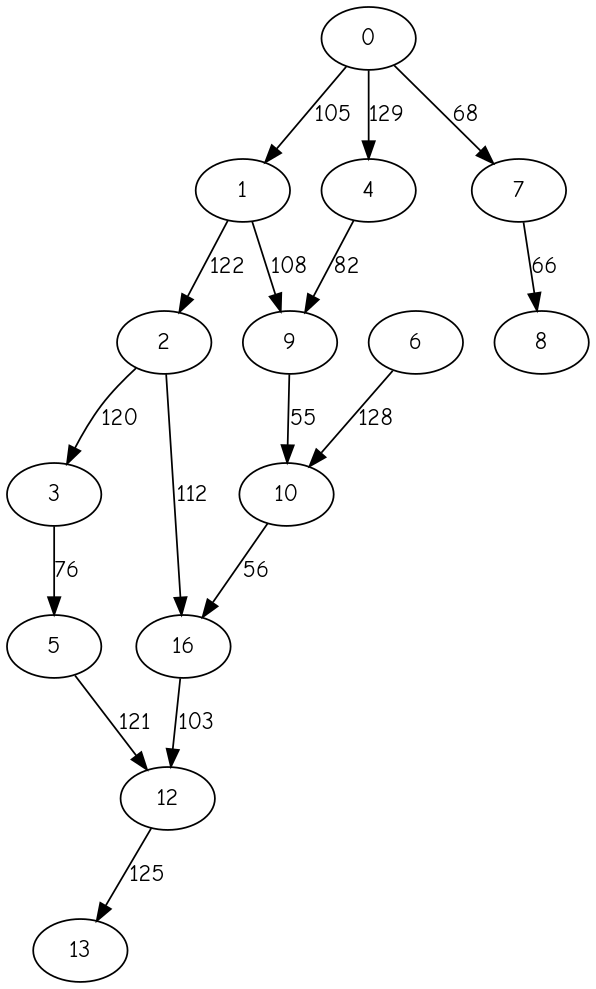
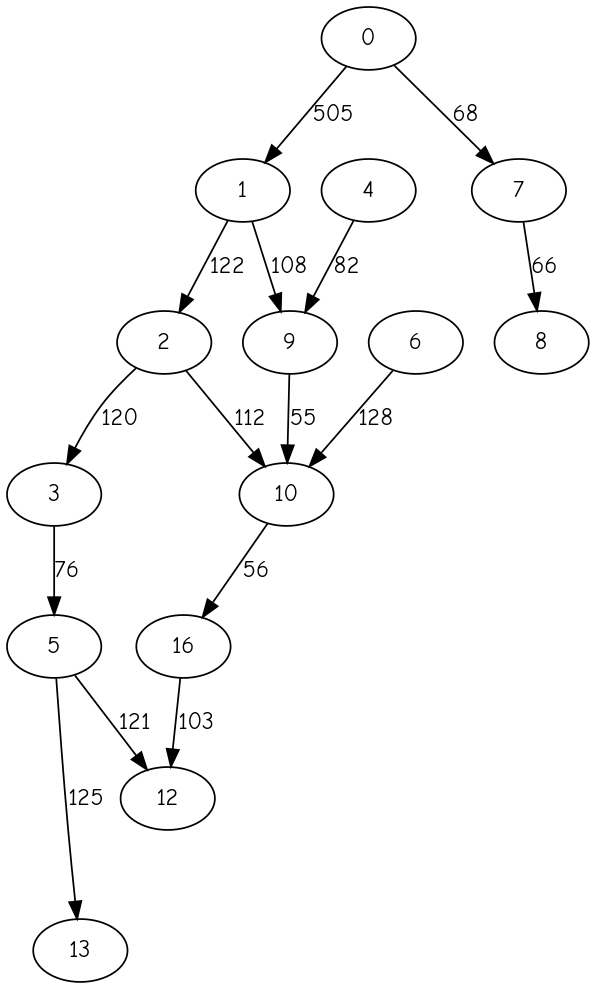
edge "0" -> "4": removed, label "129"
edge "0" -> "1": label "105" -> "505"
edge "2" -> "16": now "2" -> "10"
edge "12" -> "13": now "5" -> "13"
